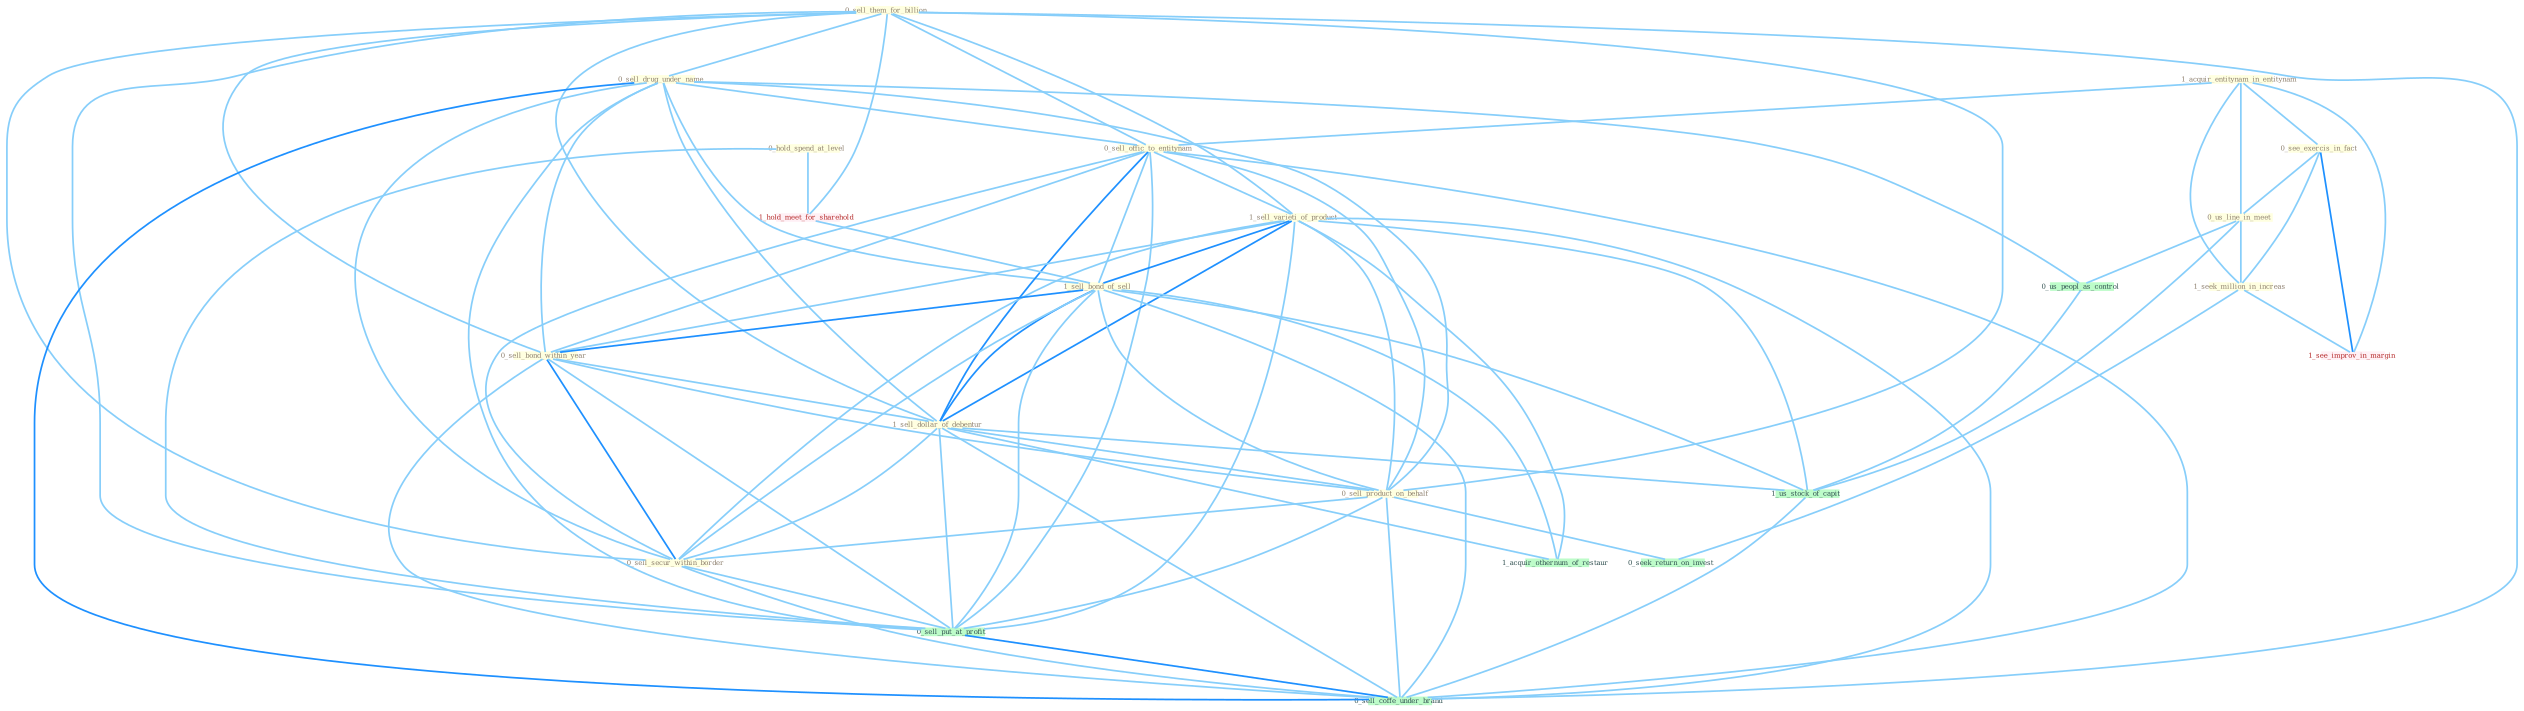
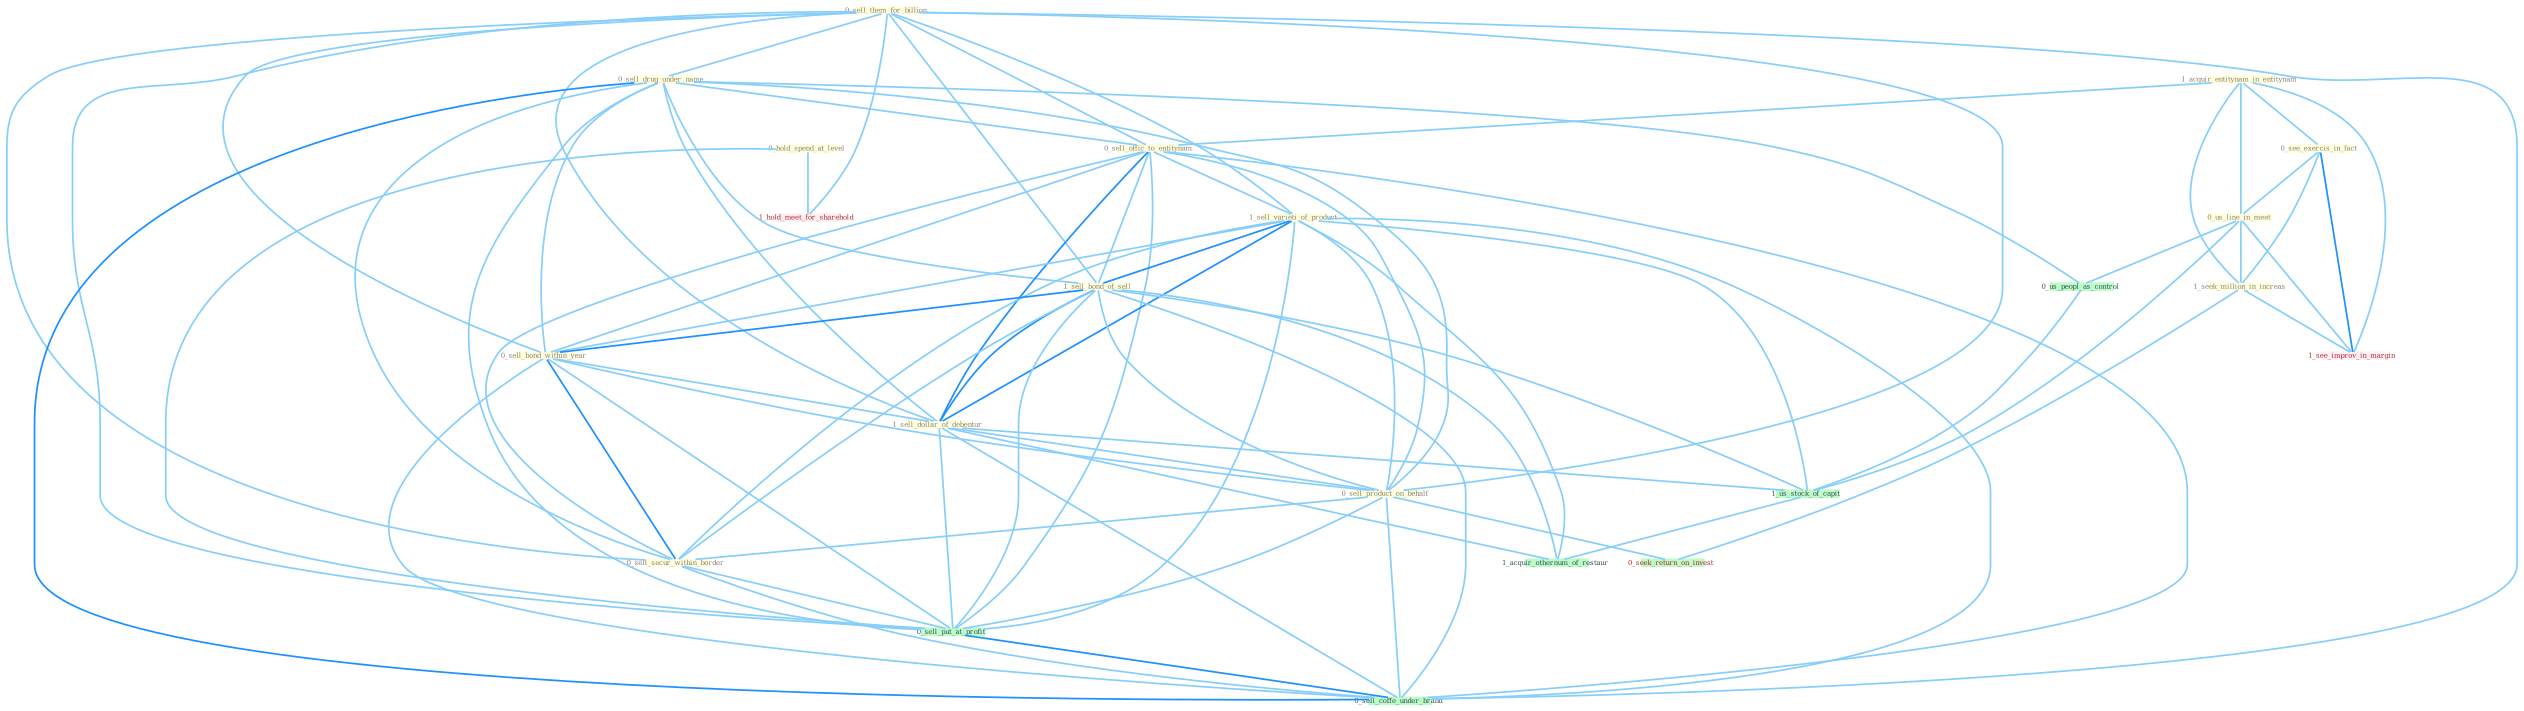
edge "1_hold_meet_for_sharehold" -- "1_sell_bond_of_sell": now "0_sell_them_for_billion" -- "1_sell_bond_of_sell"
edge "0_us_line_in_meet" -- "1_see_improv_in_margin": added
edge "1_sell_dollar_of_debentur" -- "0_sell_secur_within_border": removed
node "0_seek_return_on_invest": fontcolor #2f4f4f -> #b22222
edge "1_us_stock_of_capit" -- "0_sell_coffe_under_brand": now "1_us_stock_of_capit" -- "1_acquir_othernum_of_restaur"
